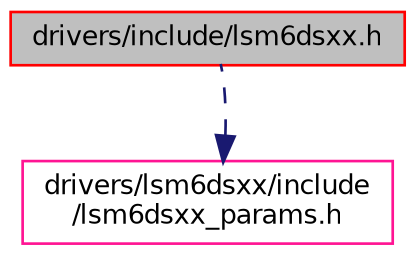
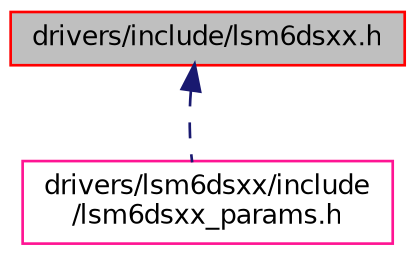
edge "drivers/include/lsm6dsxx.h" -> "drivers/lsm6dsxx/include /lsm6dsxx_params.h": reversed
